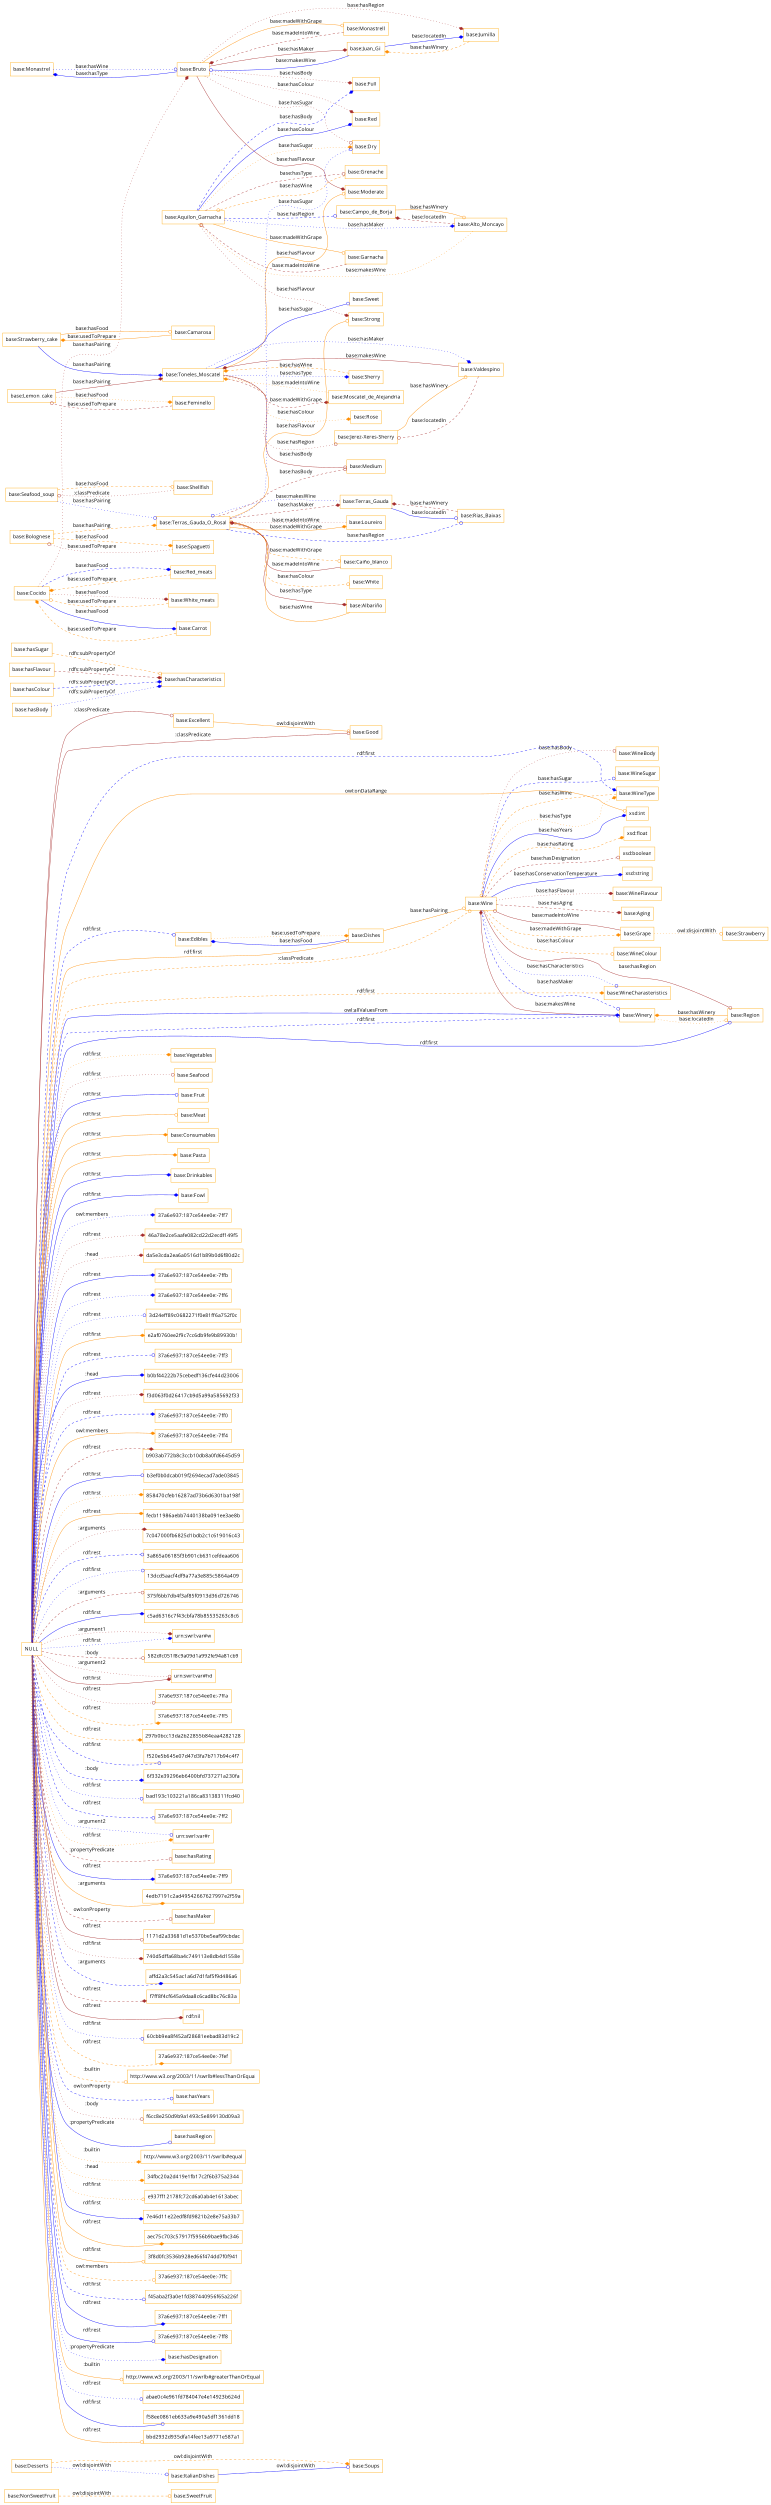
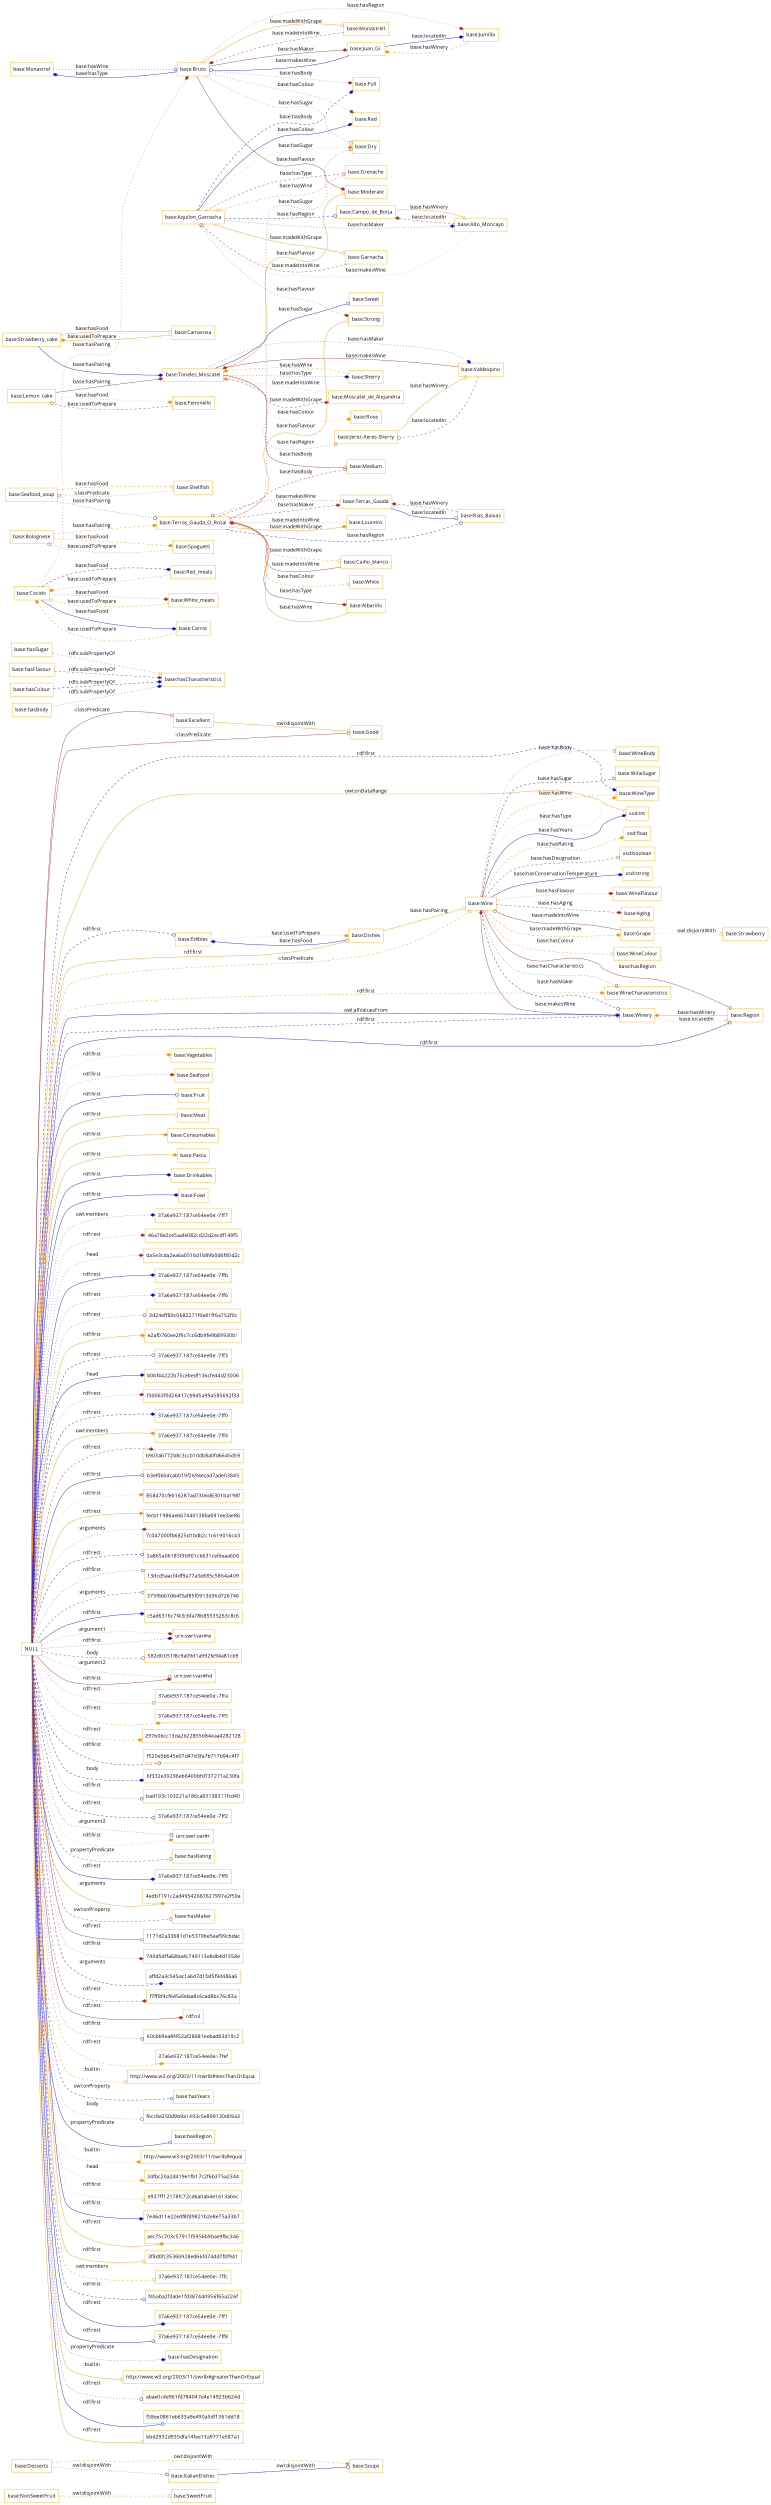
edge "NULL" -> "base:Seafood": arrowhead odot -> diamond
